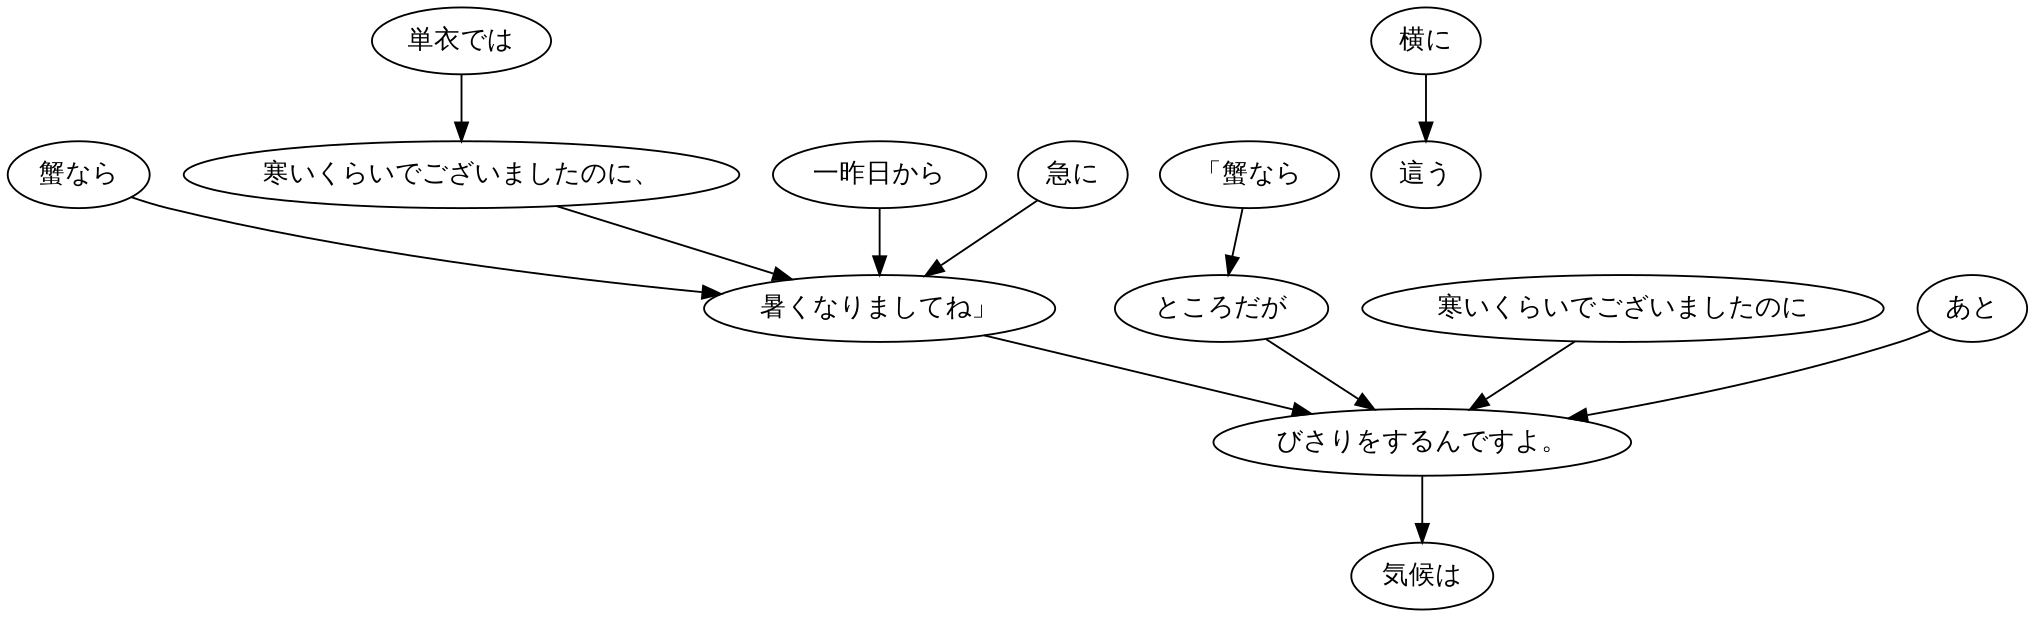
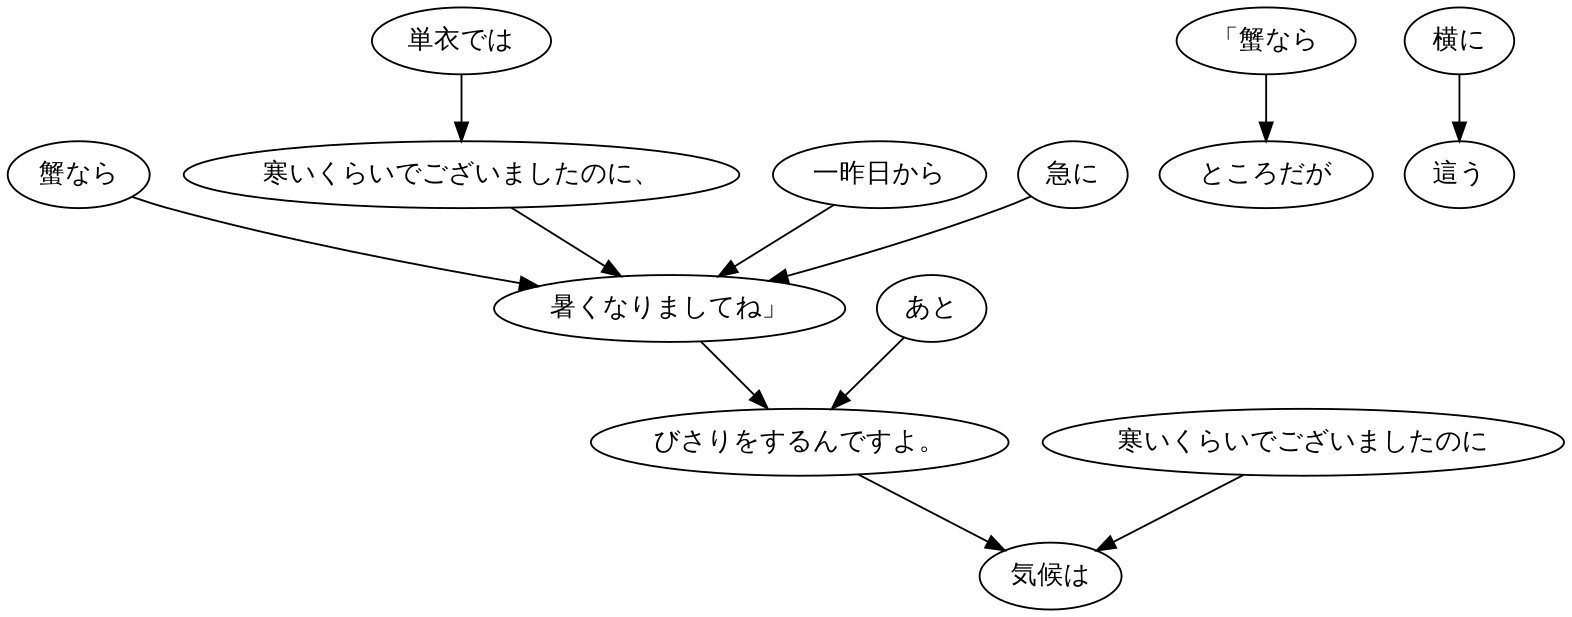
edge "ところだが" -> "びさりをするんですよ。": removed
edge "寒いくらいでございましたのに" -> "びさりをするんですよ。": now "寒いくらいでございましたのに" -> "気候は"
